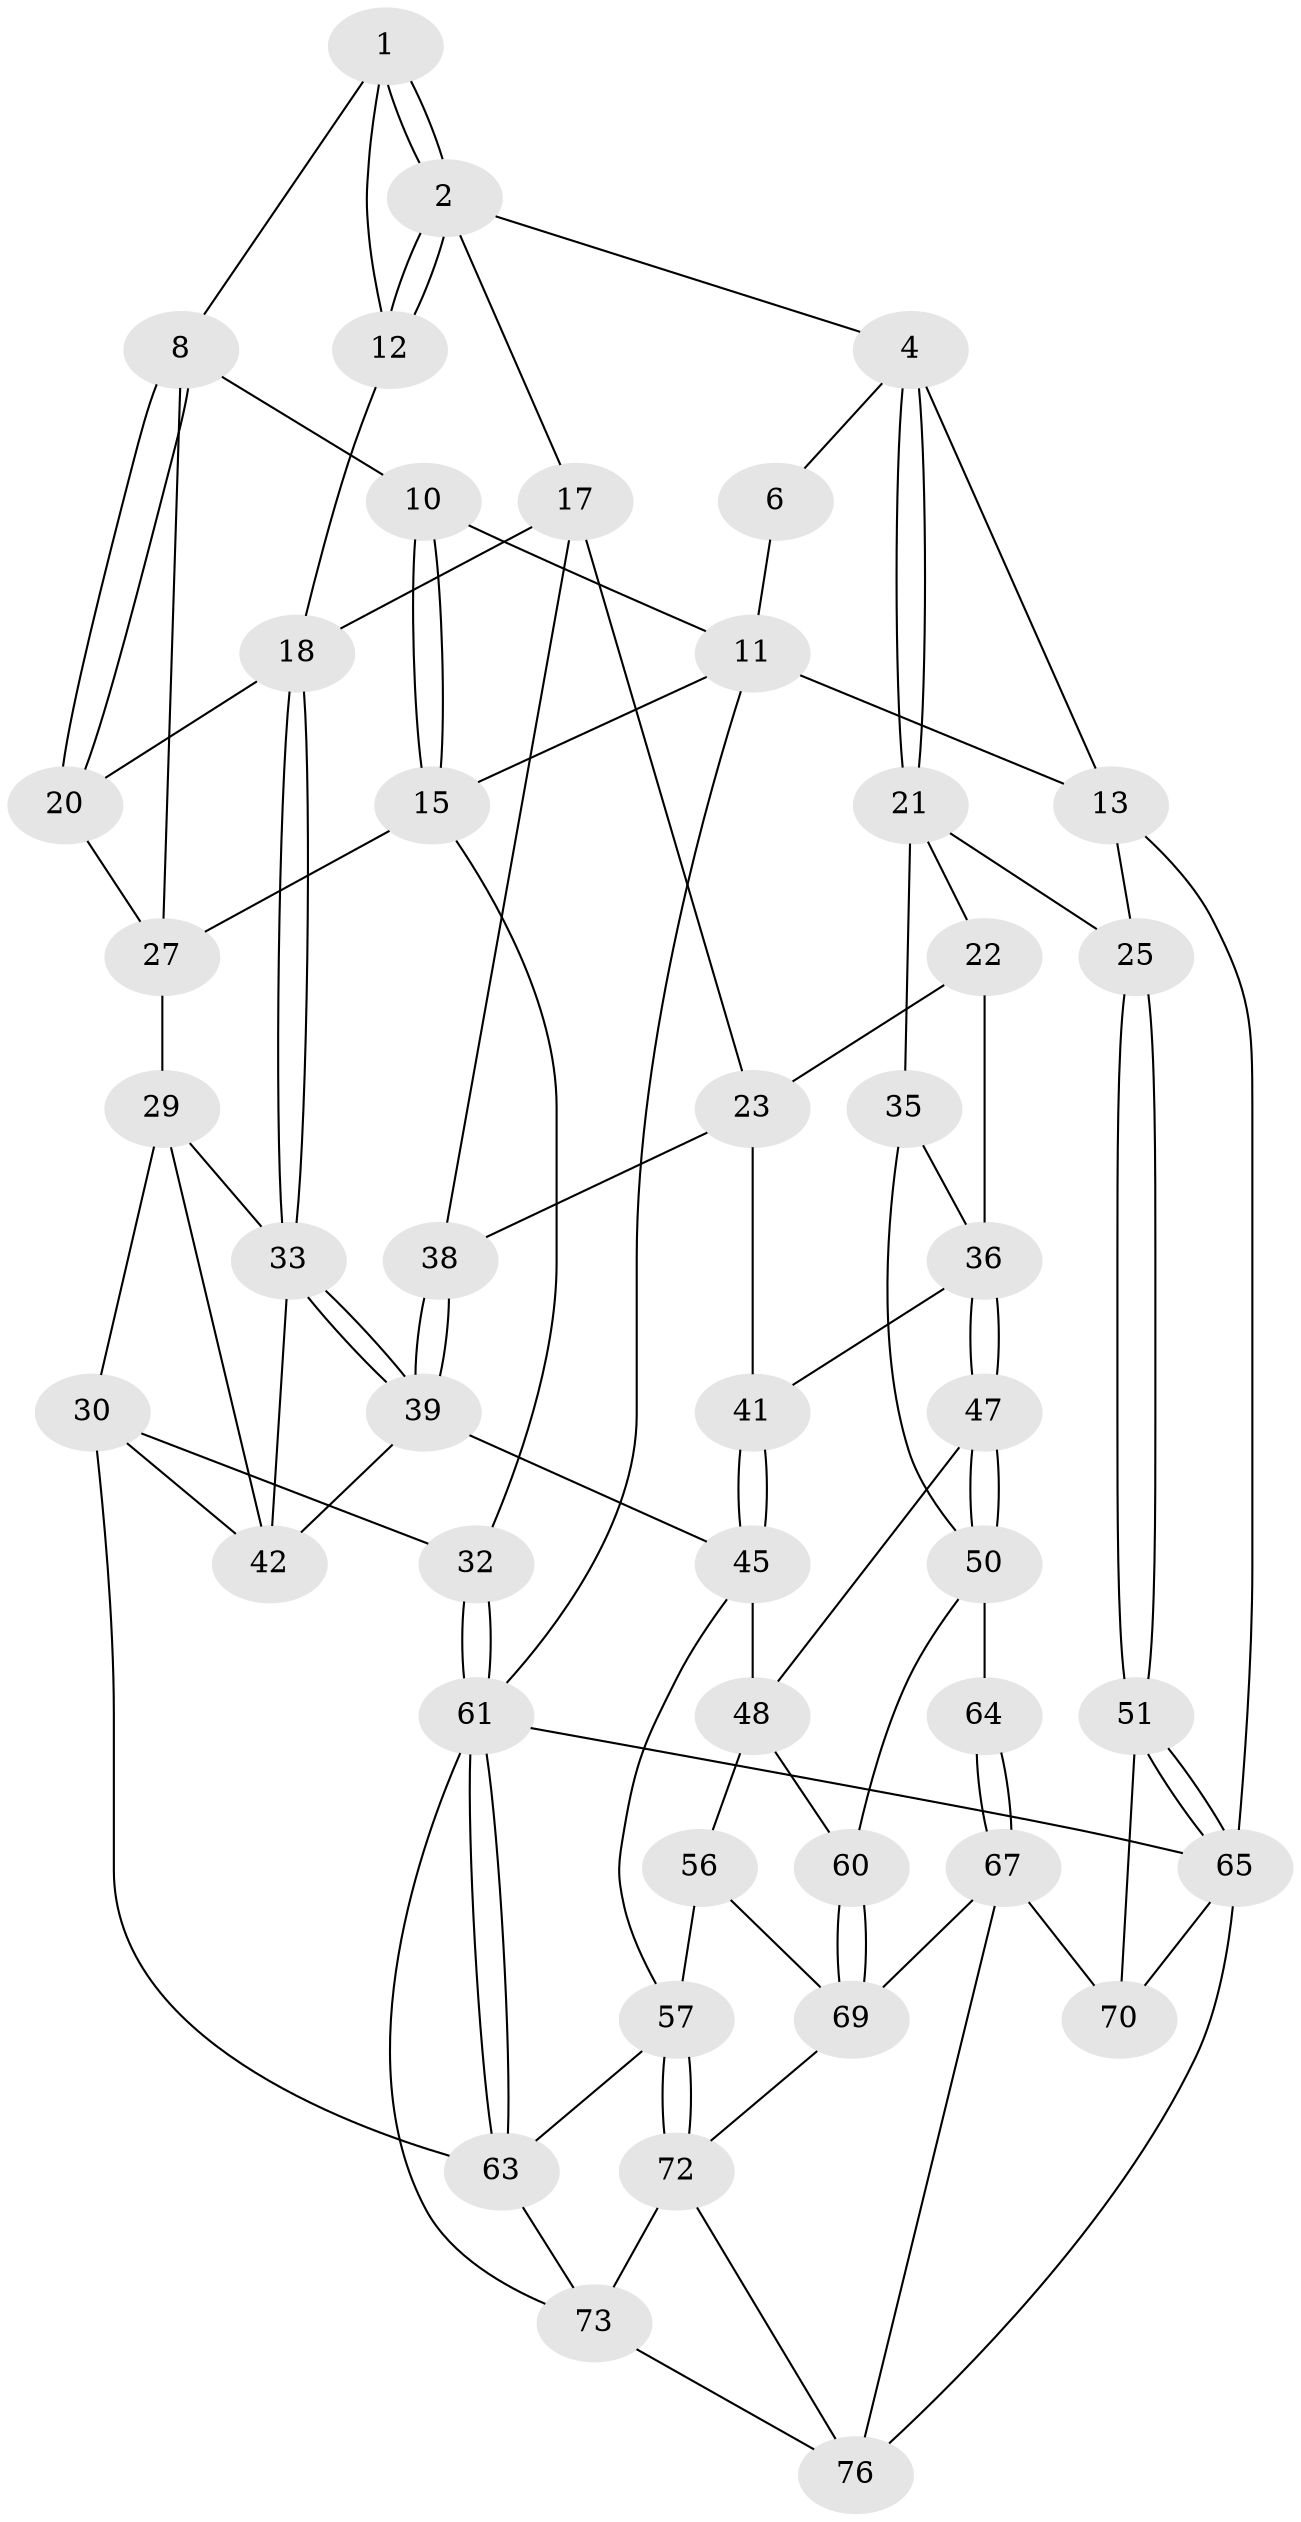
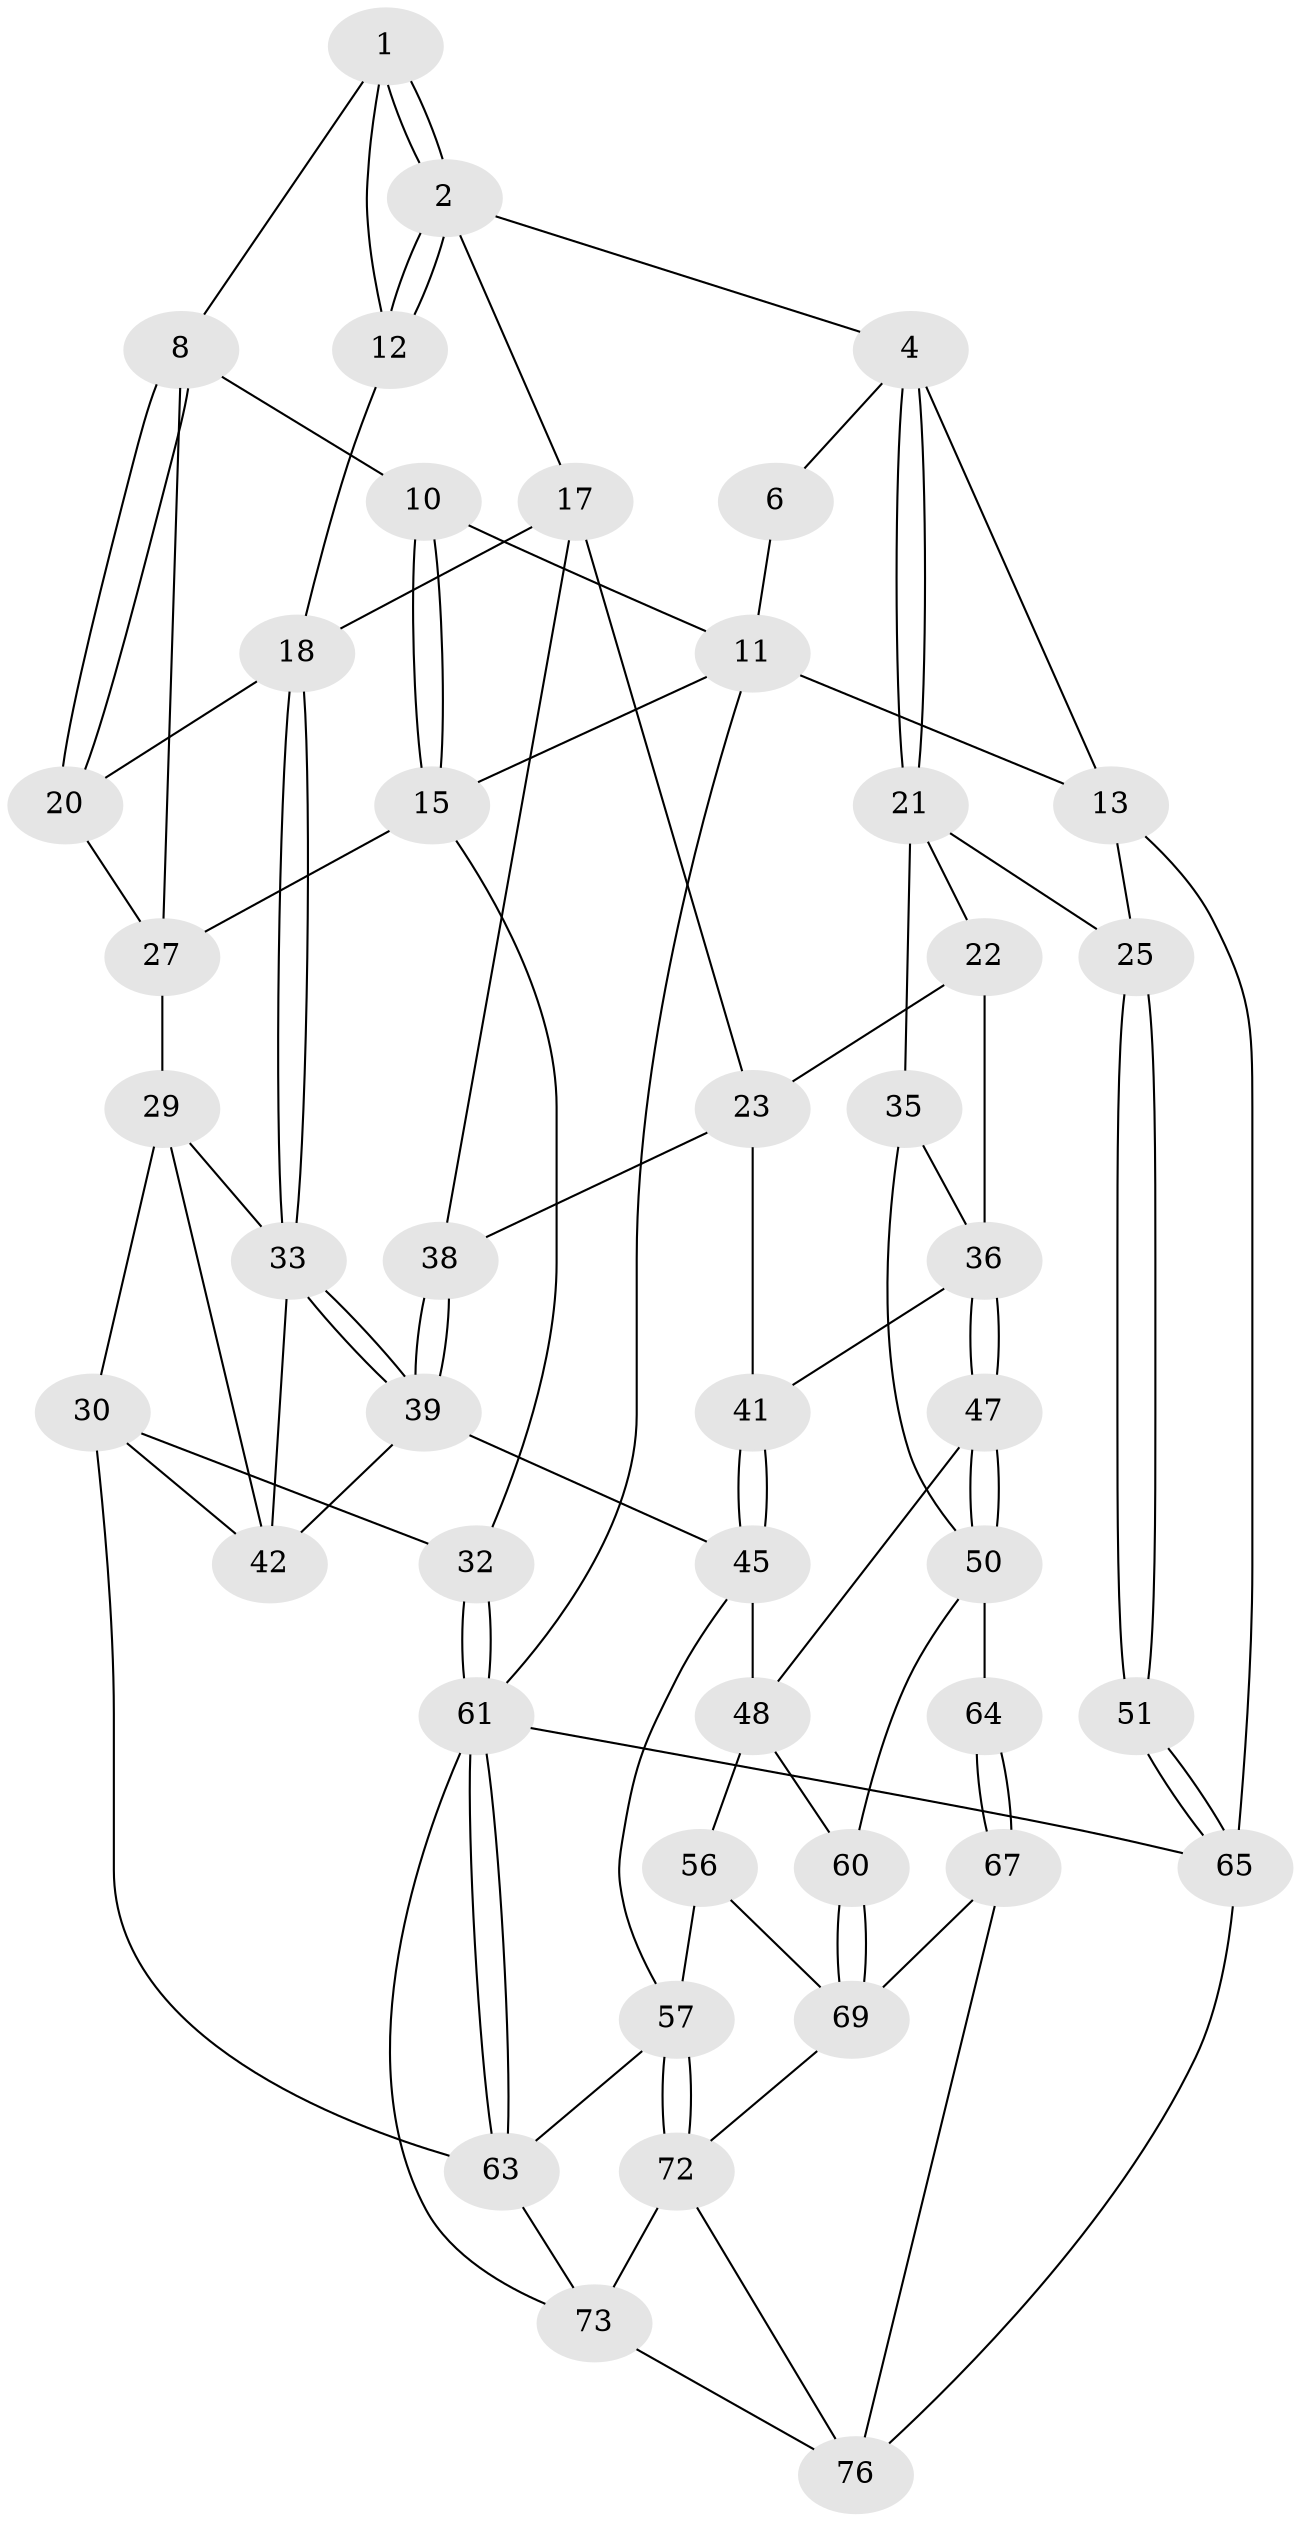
node "70": removed
